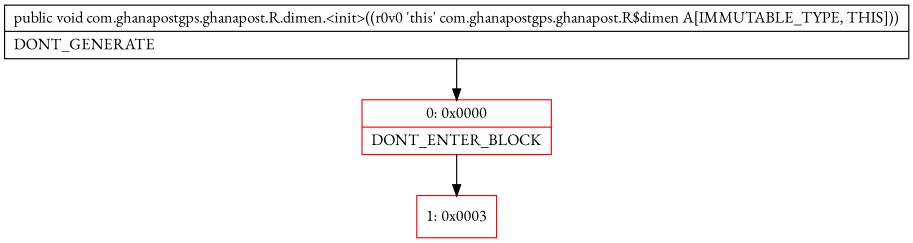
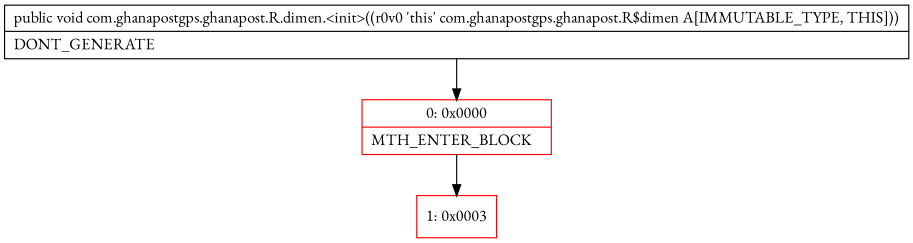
node "0: 0x0000": text "DONT_ENTER_BLOCK" -> "MTH_ENTER_BLOCK"
